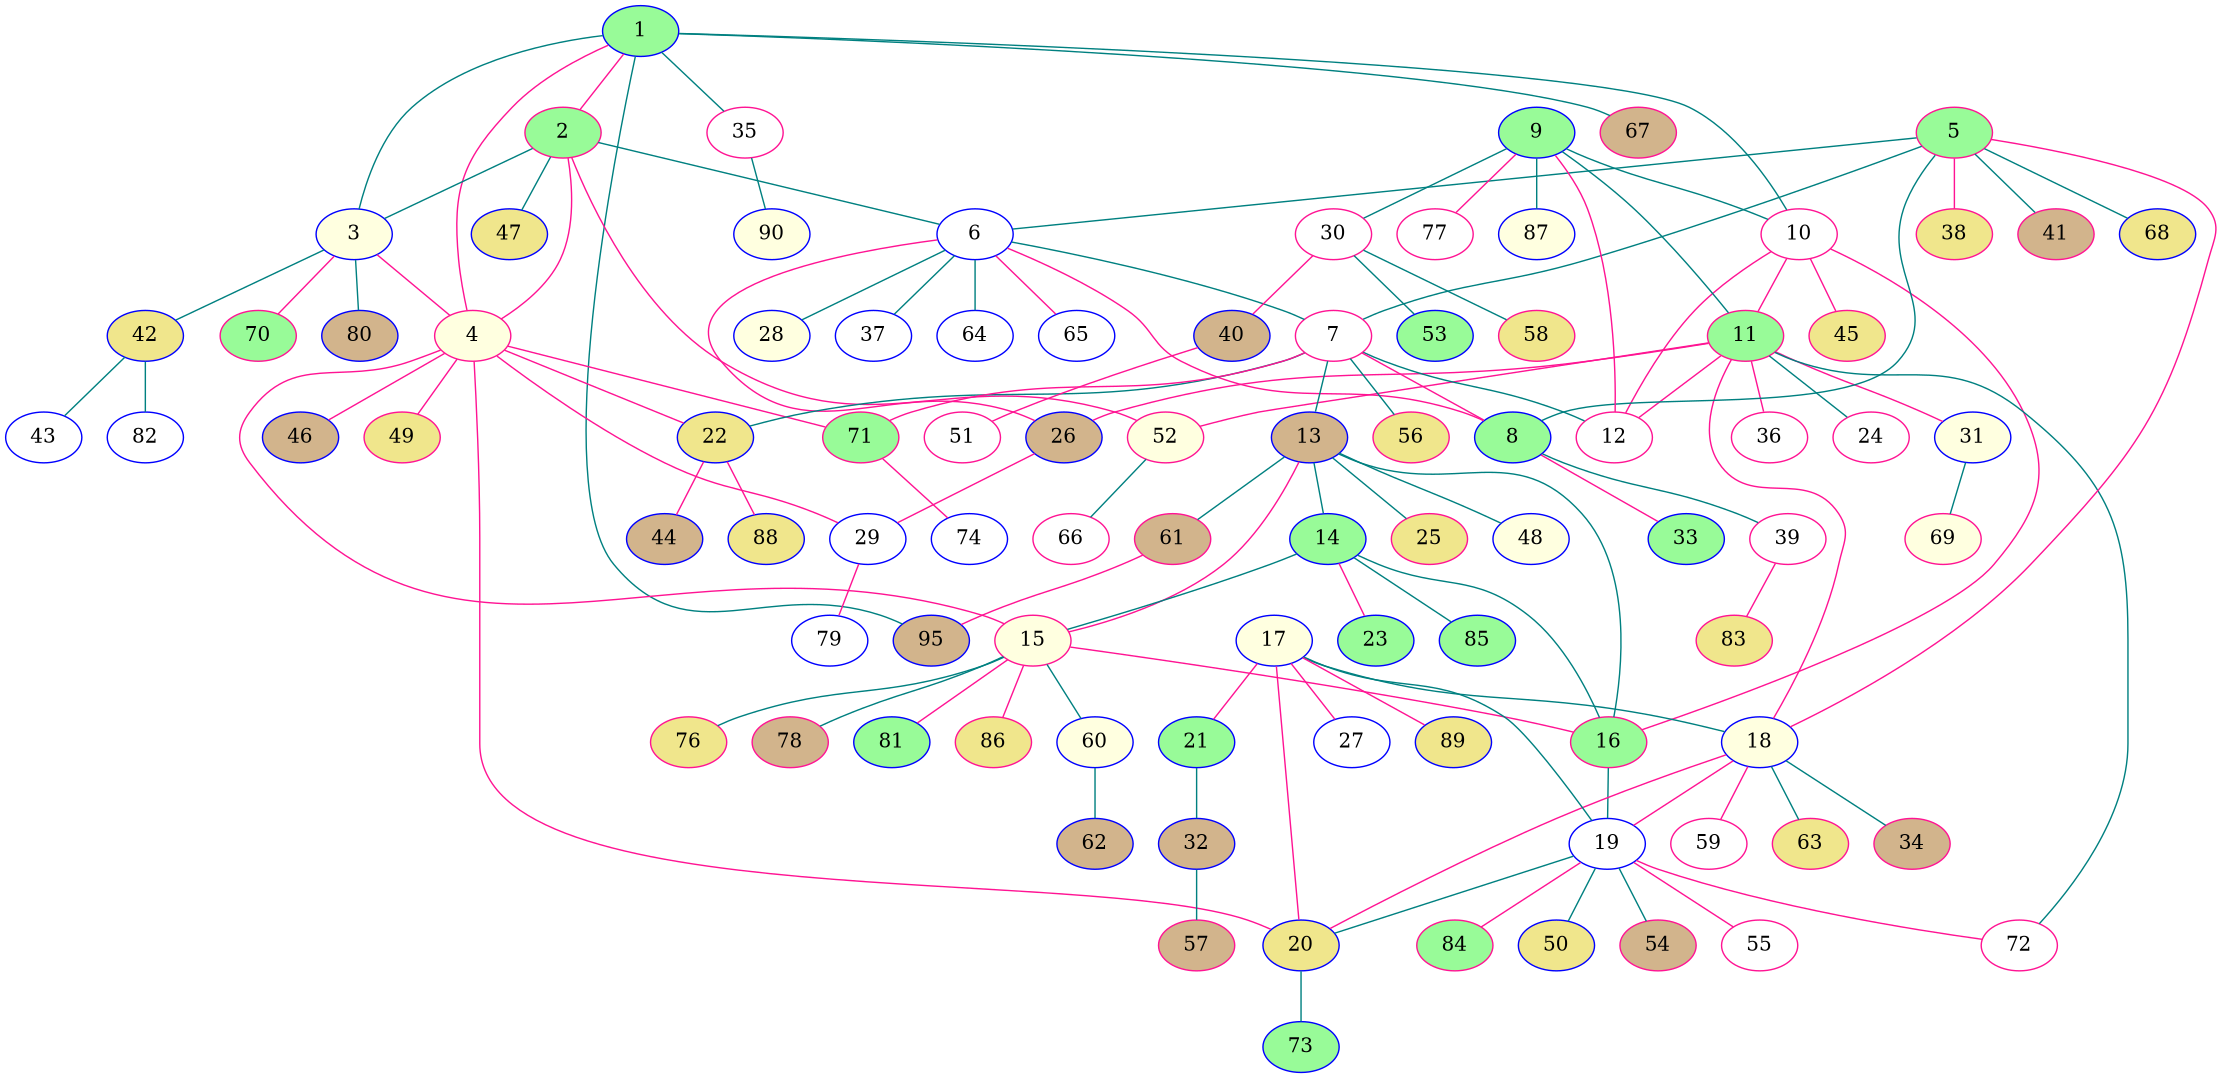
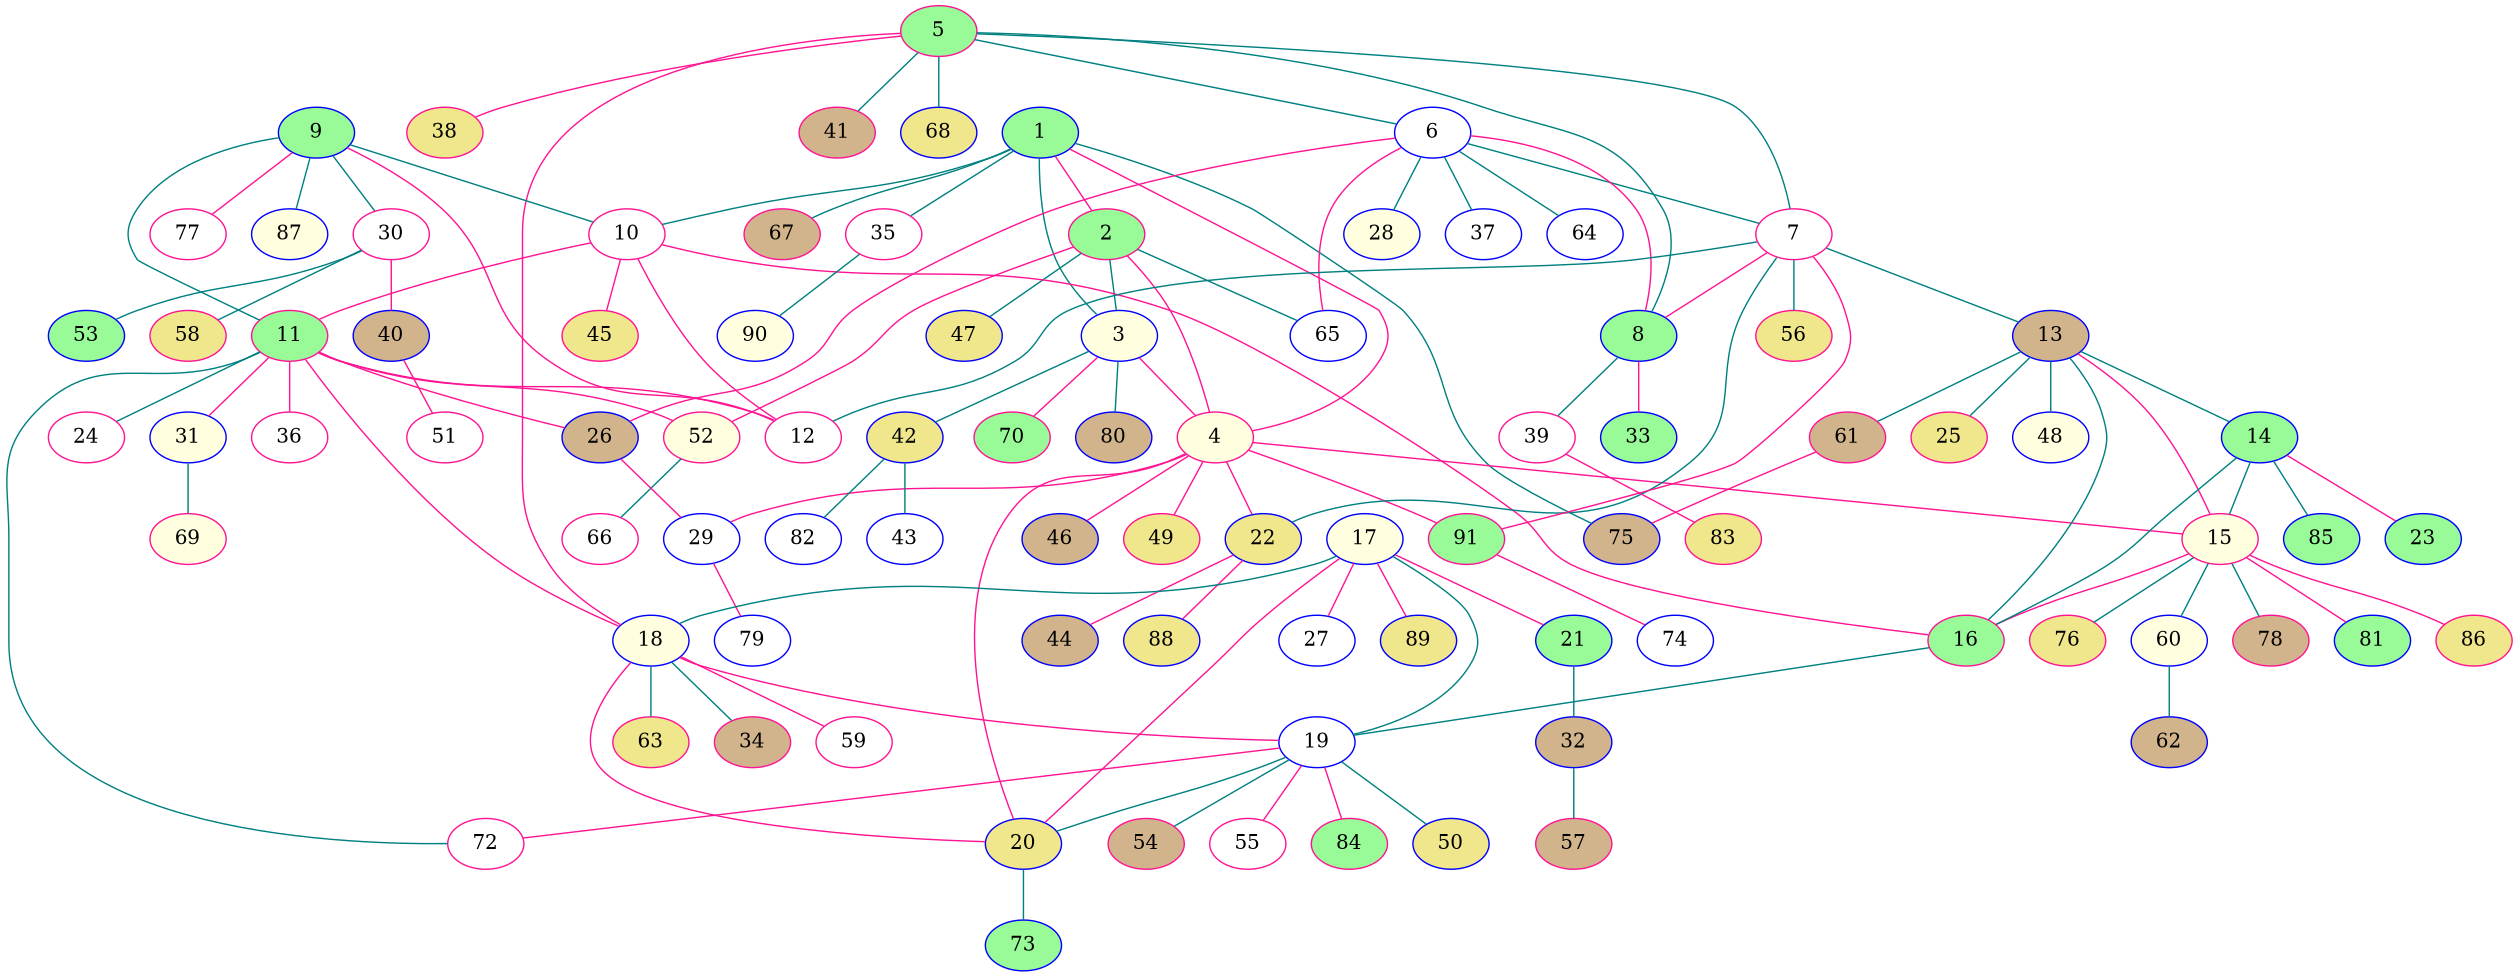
edge "2" -- "6": now "2" -- "65"
node "71": label "71" -> "91"
node "95": label "95" -> "75"
